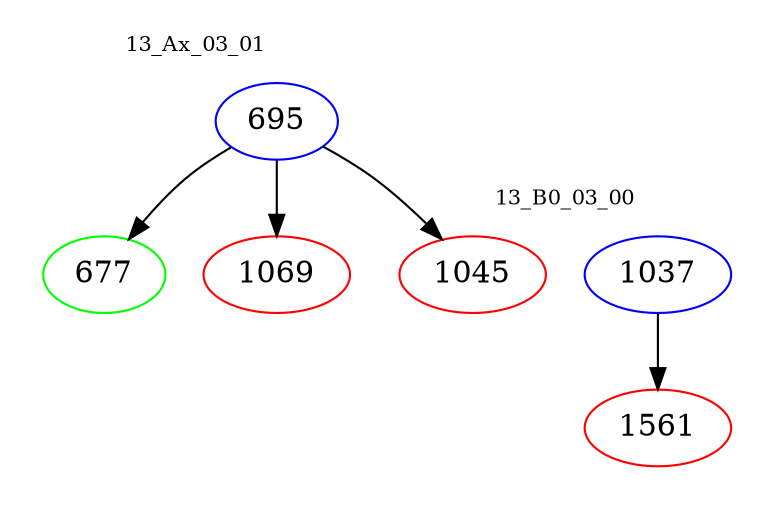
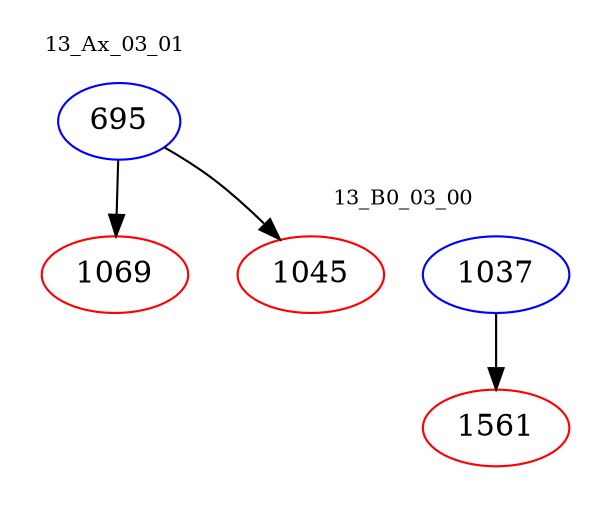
node "677": removed
